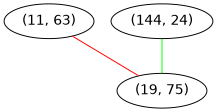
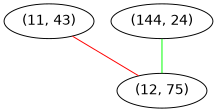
node "(11, 63)": label "(11, 63)" -> "(11, 43)"
node "(19, 75)": label "(19, 75)" -> "(12, 75)"
